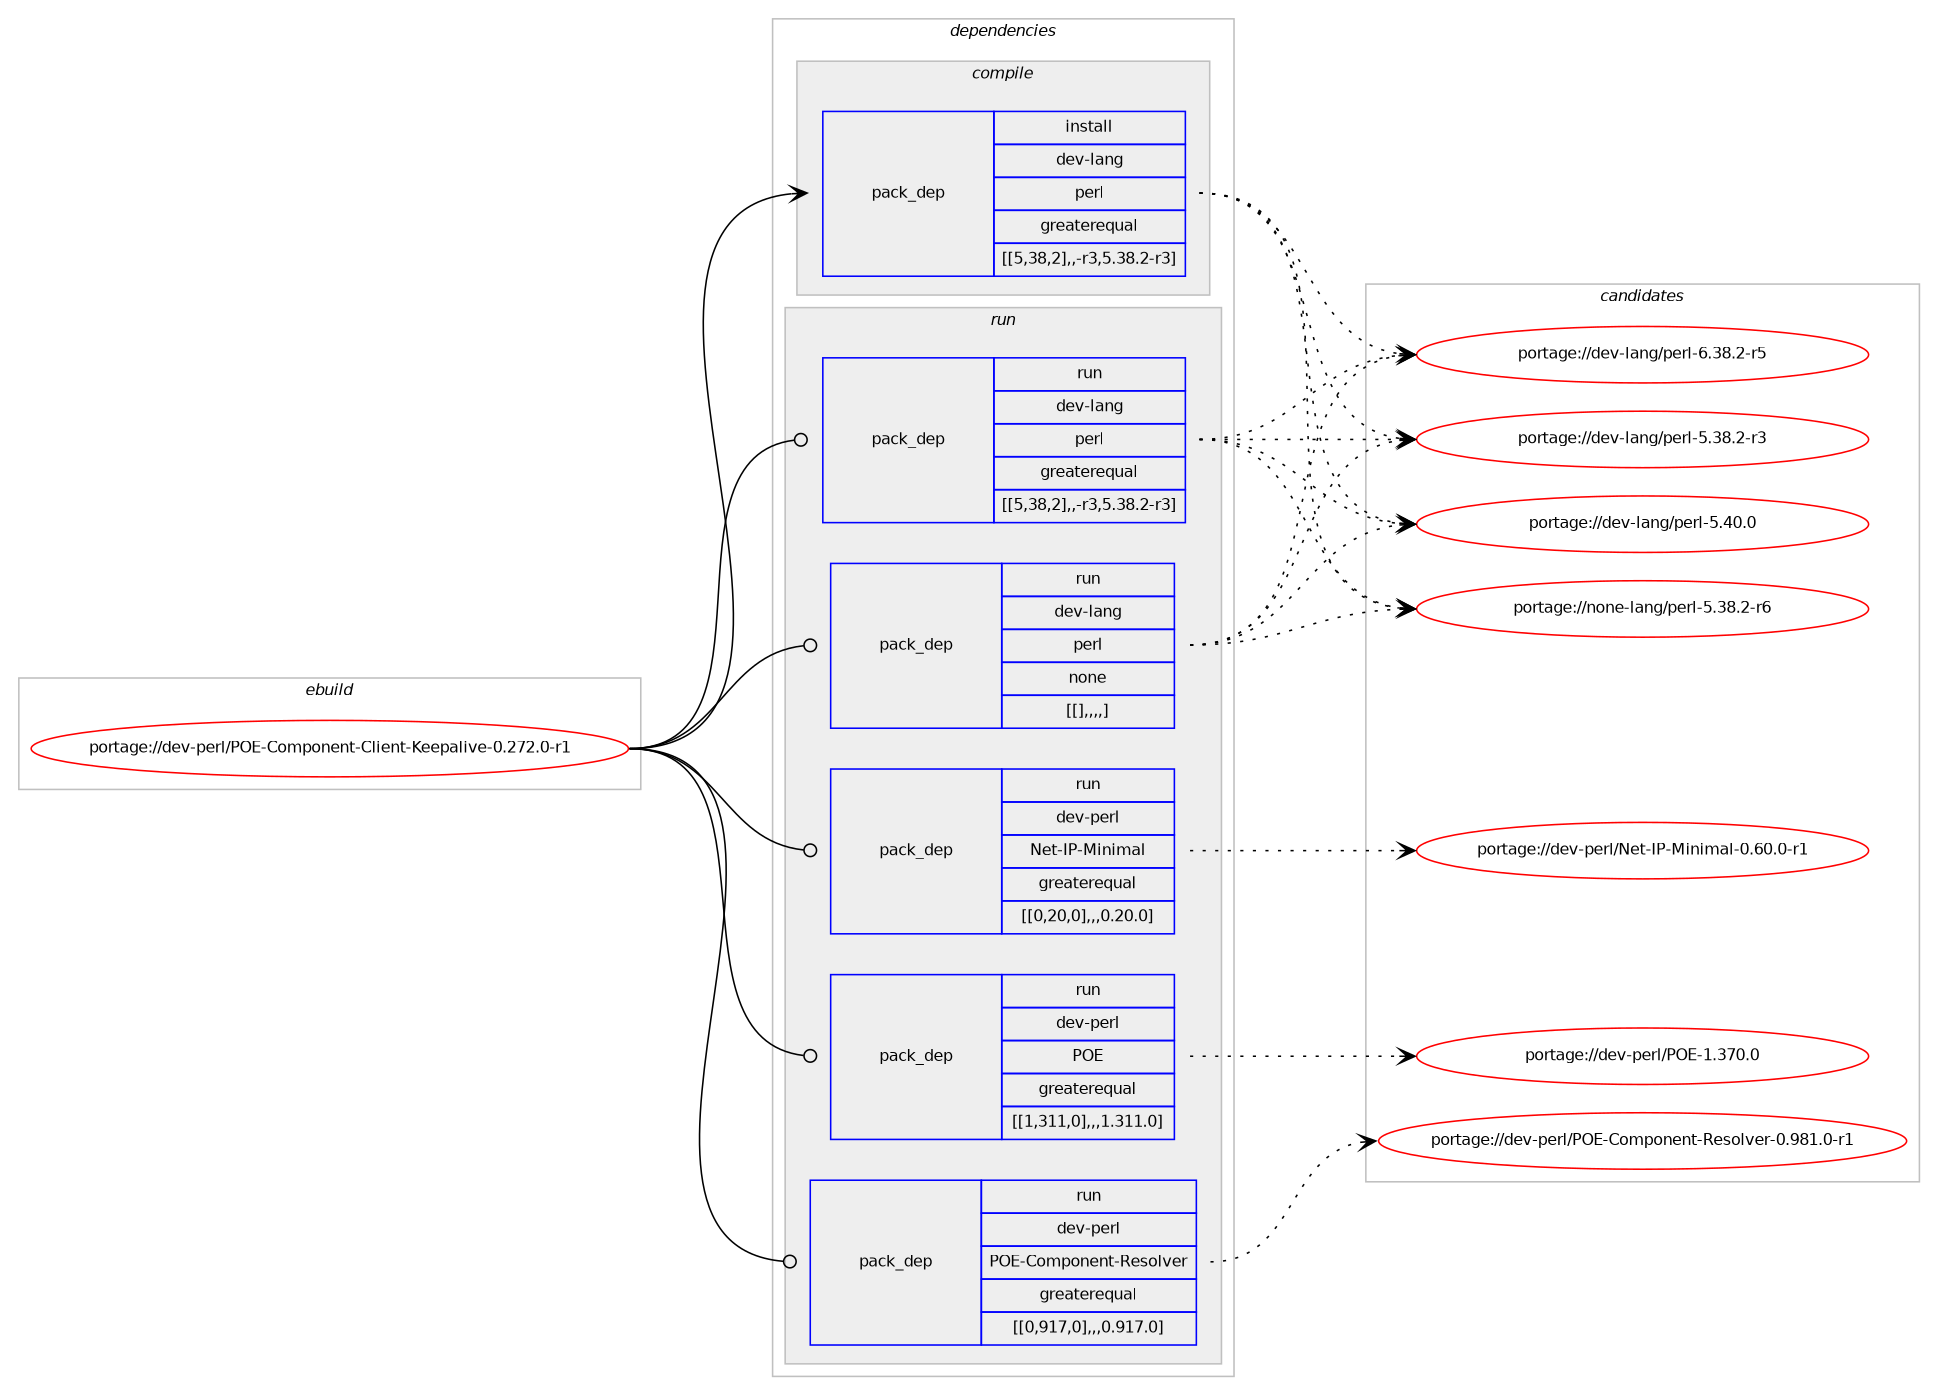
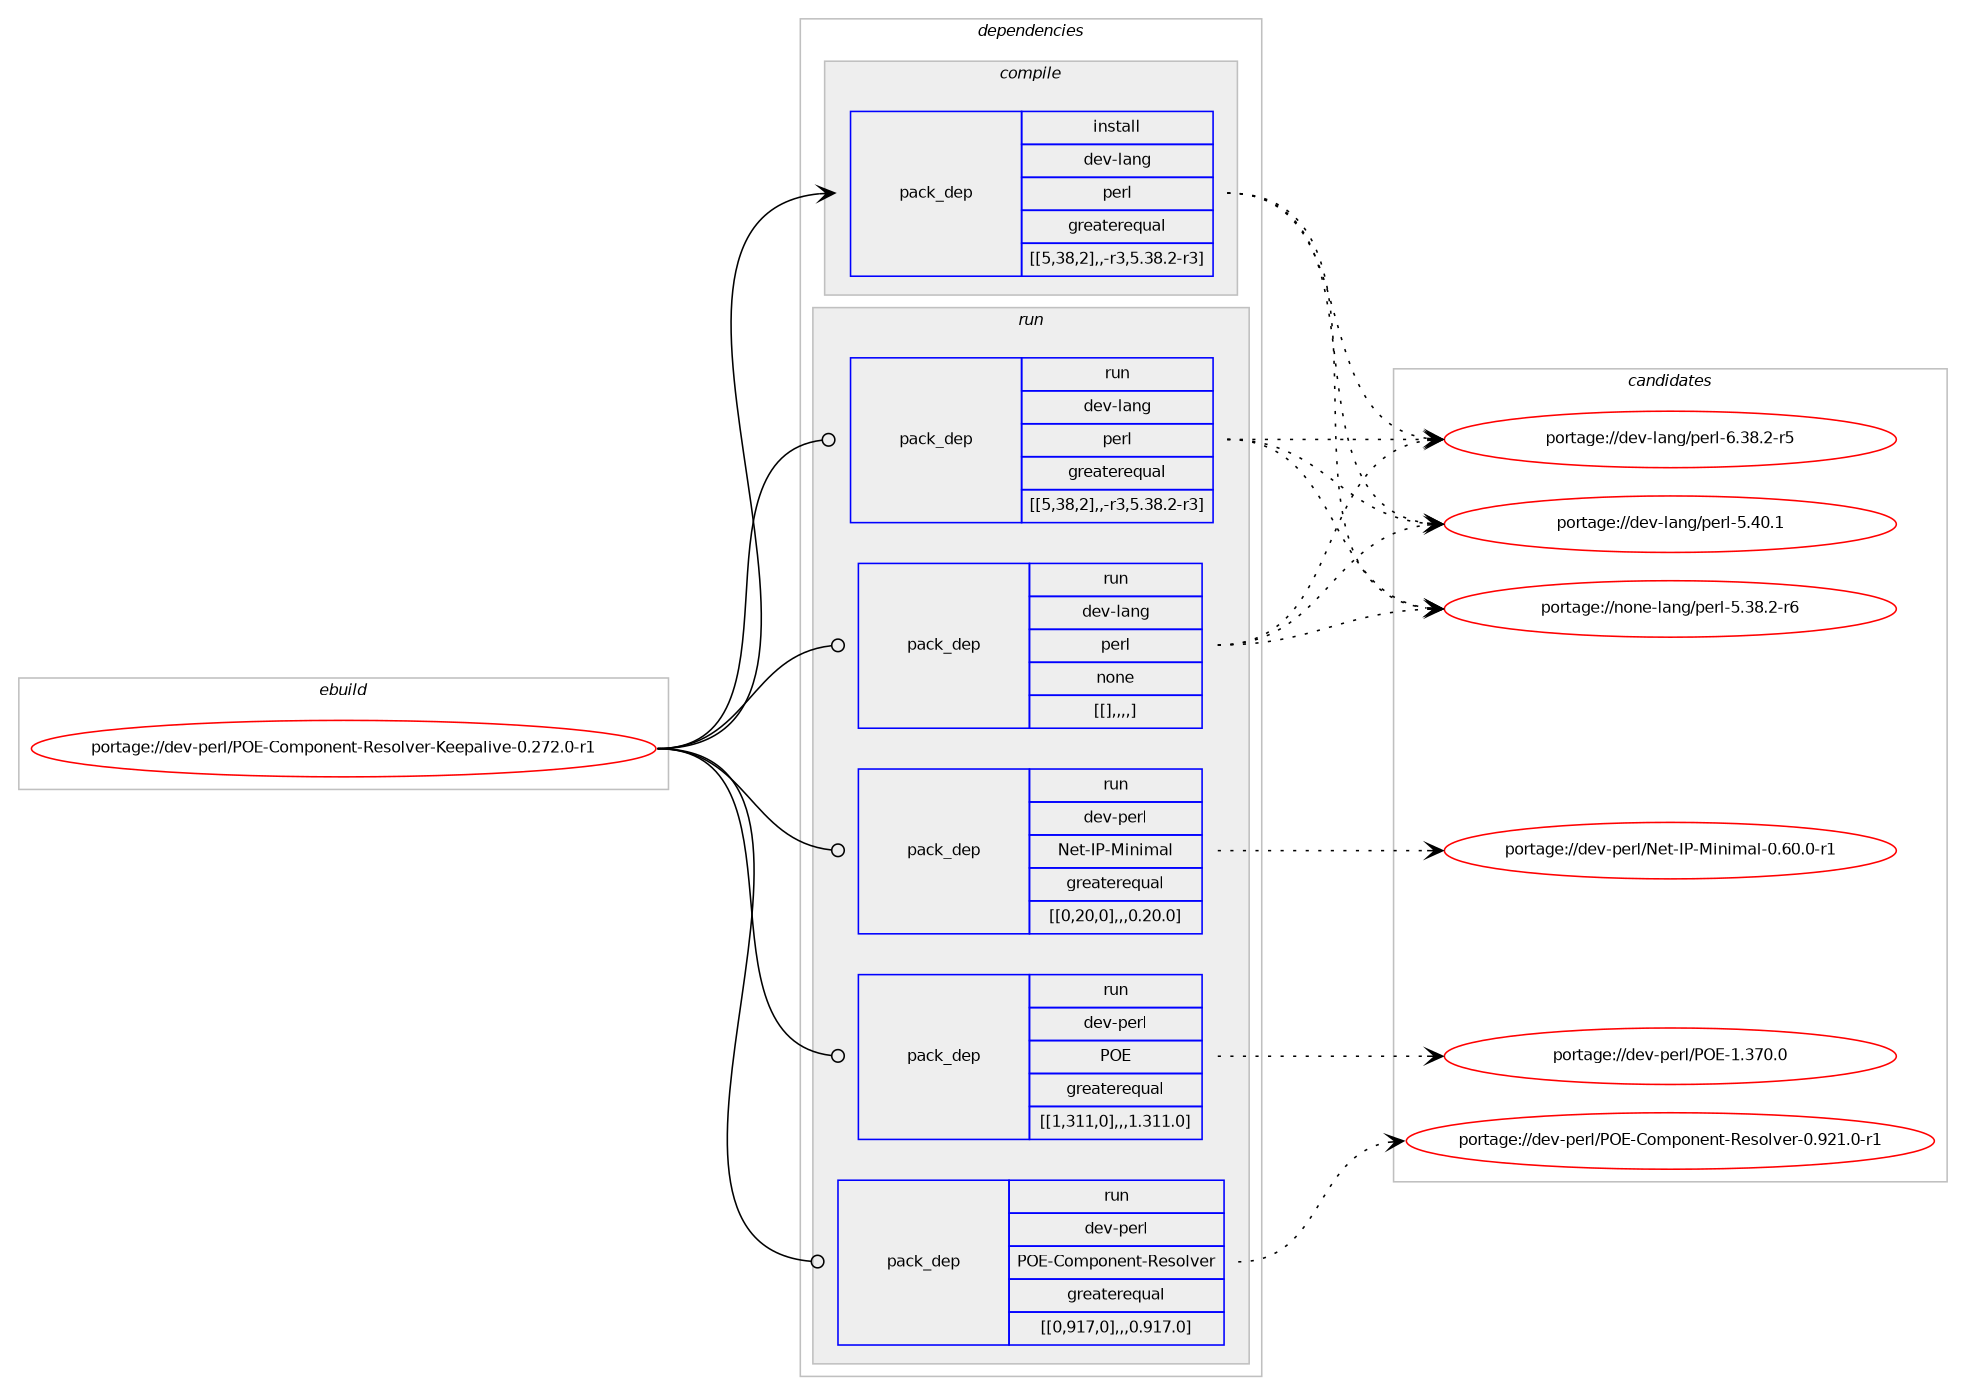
node "portage://dev-lang/perl-5.38.2-r3": removed
node "portage://dev-lang/perl-5.40.0": label "portage://dev-lang/perl-5.40.0" -> "portage://dev-lang/perl-5.40.1"
node "portage://dev-perl/POE-Component-Client-Keepalive-0.272.0-r1": label "portage://dev-perl/POE-Component-Client-Keepalive-0.272.0-r1" -> "portage://dev-perl/POE-Component-Resolver-Keepalive-0.272.0-r1"
node "portage://dev-perl/POE-Component-Resolver-0.981.0-r1": label "portage://dev-perl/POE-Component-Resolver-0.981.0-r1" -> "portage://dev-perl/POE-Component-Resolver-0.921.0-r1"
